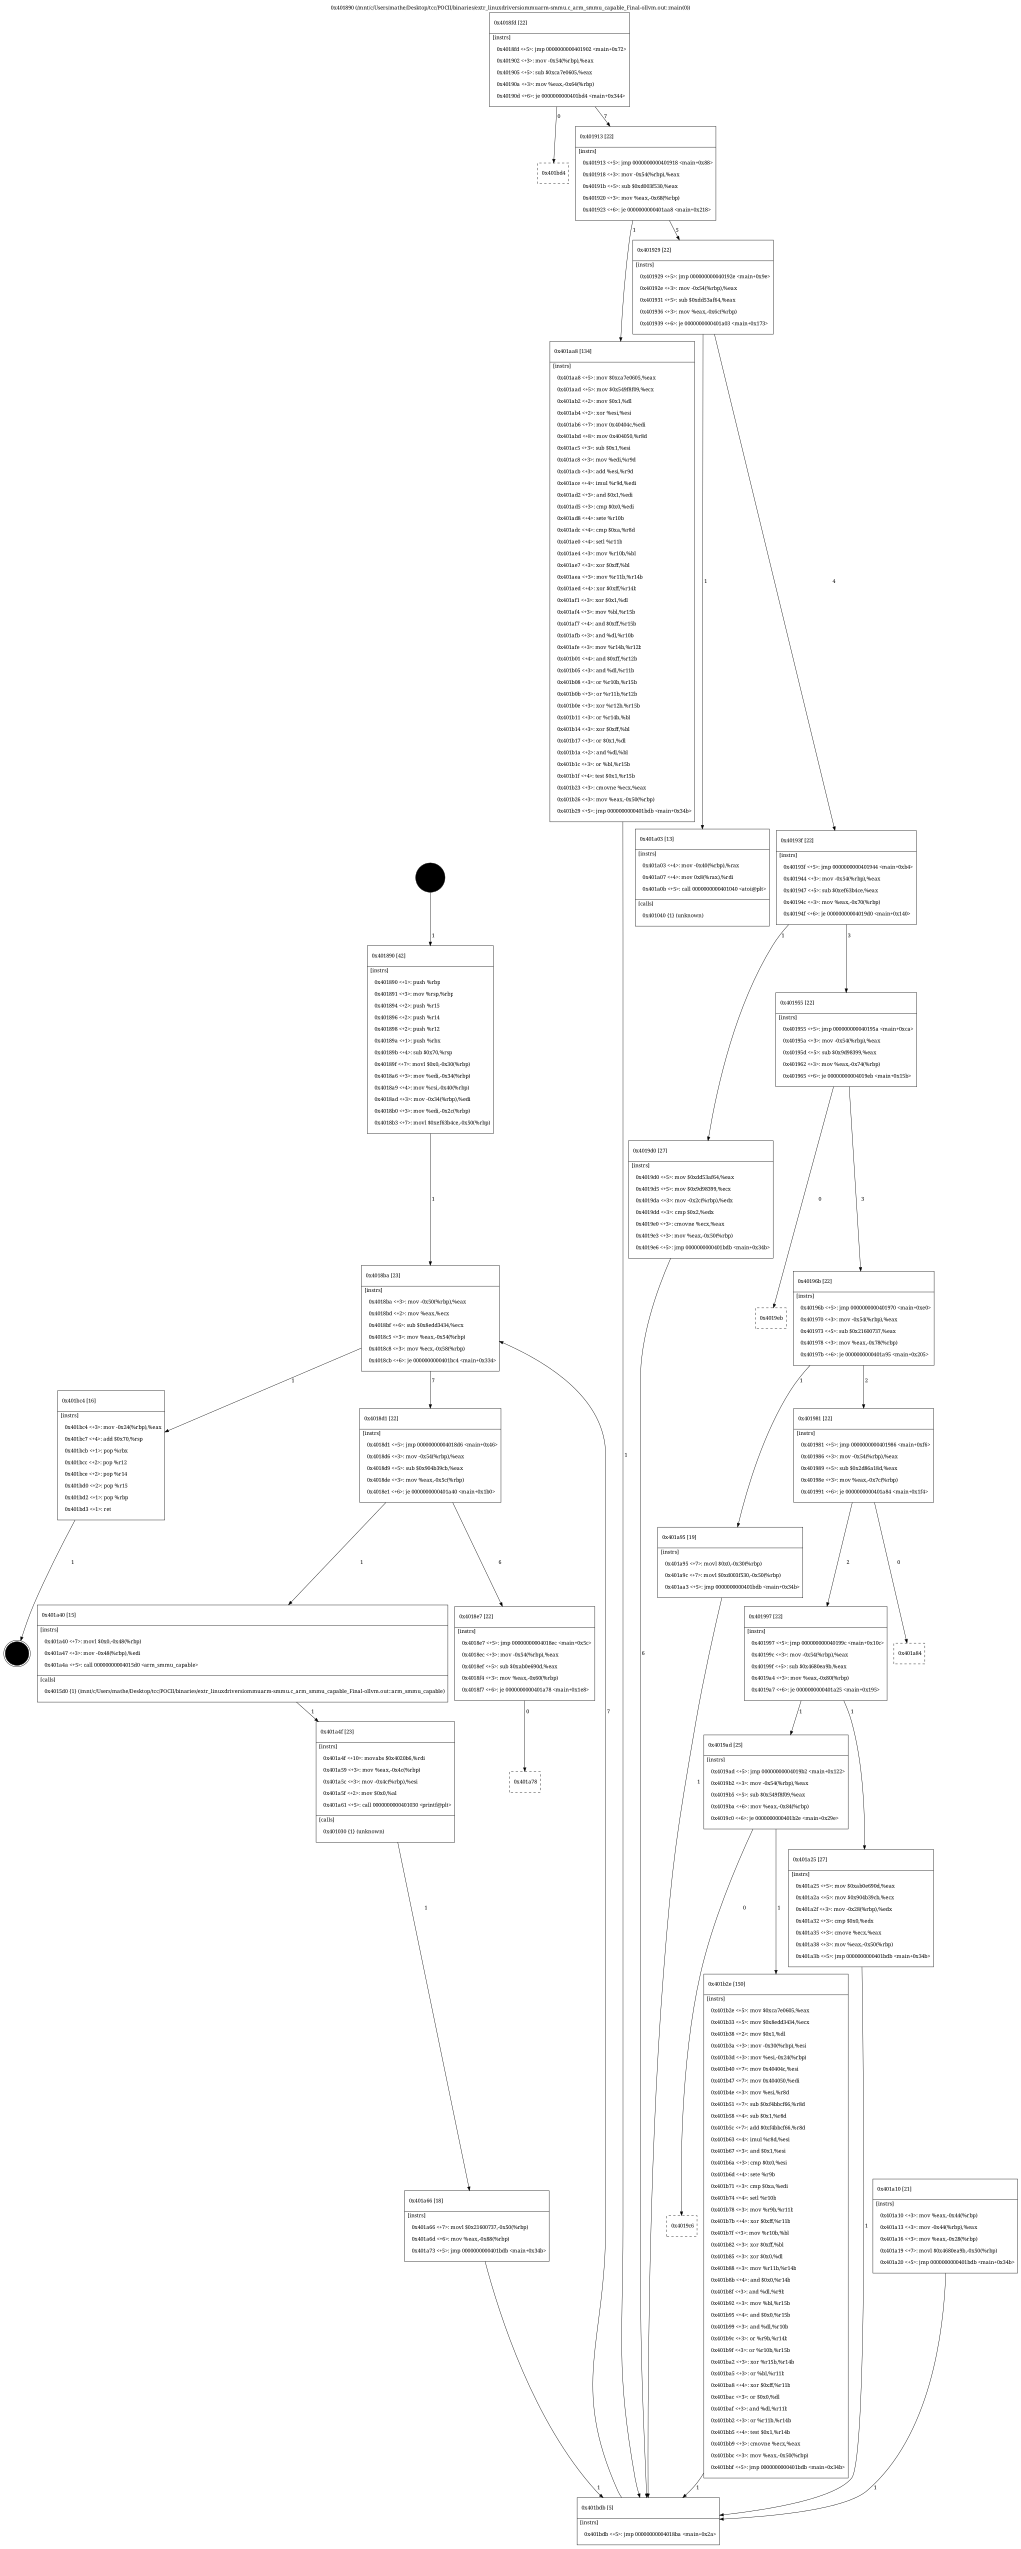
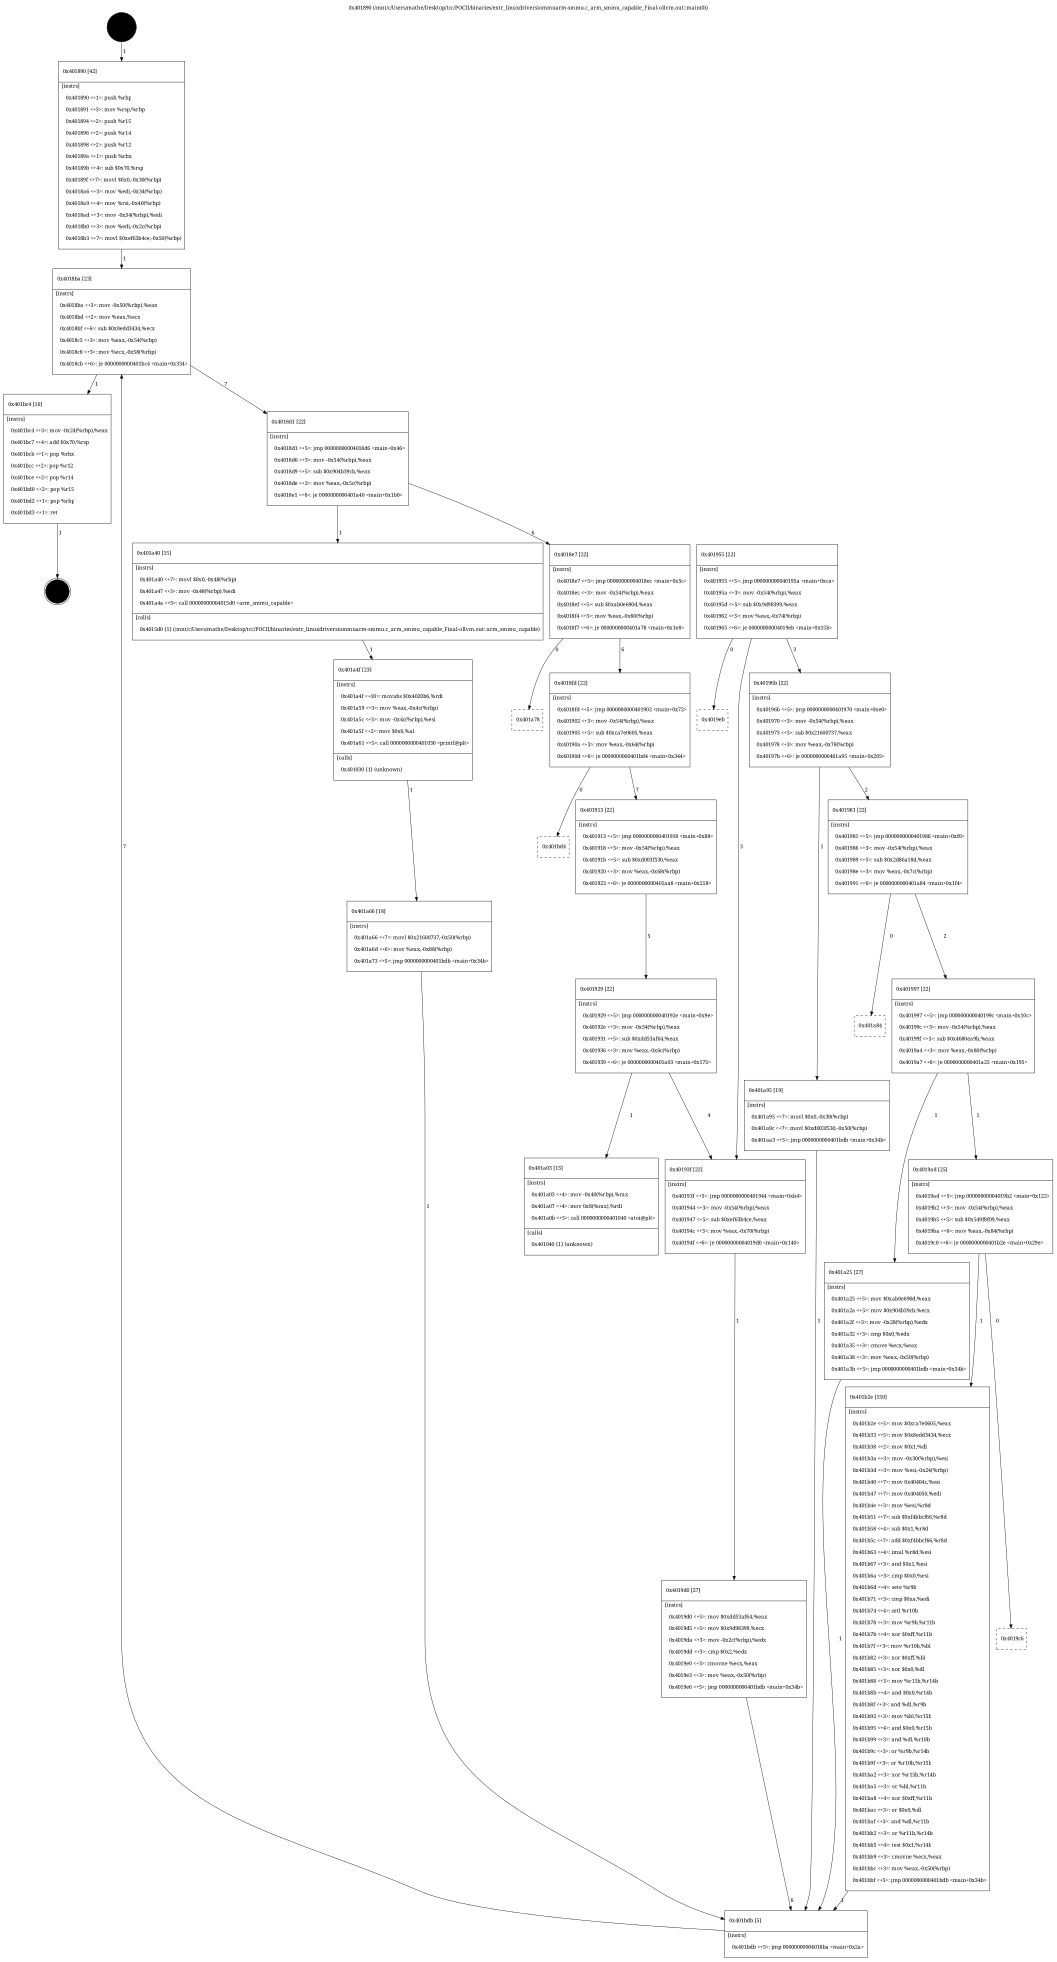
node "0x401aa8 [134]": removed
edge "0x4018e7 [22]" -> "0x4018fd [22]": added, label "6"
edge "0x40193f [22]" -> "0x401955 [22]": reversed
node "0x401a10 [21]": removed
